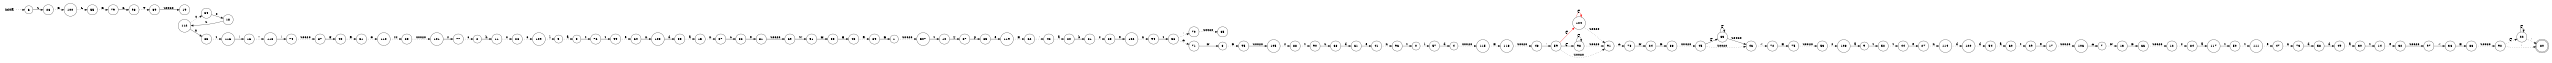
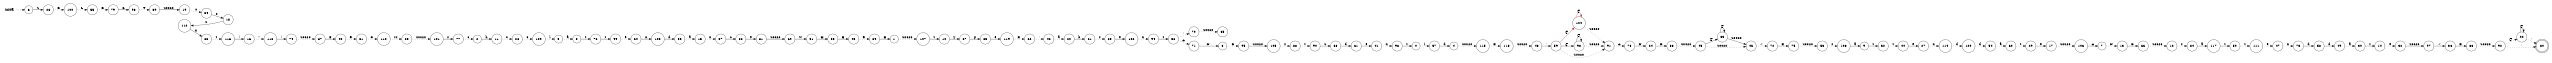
edge "112" -> "34": now "19" -> "34"
node "507": label "507" -> "107"
